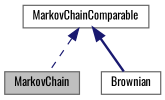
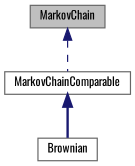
edge "MarkovChain" -> "MarkovChainComparable": reversed
